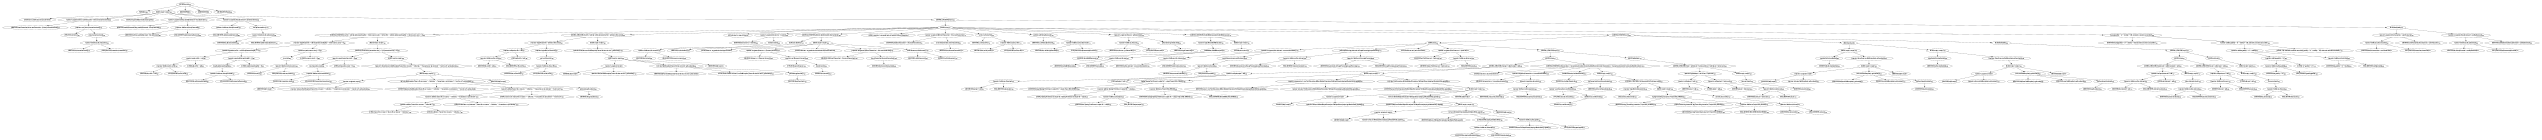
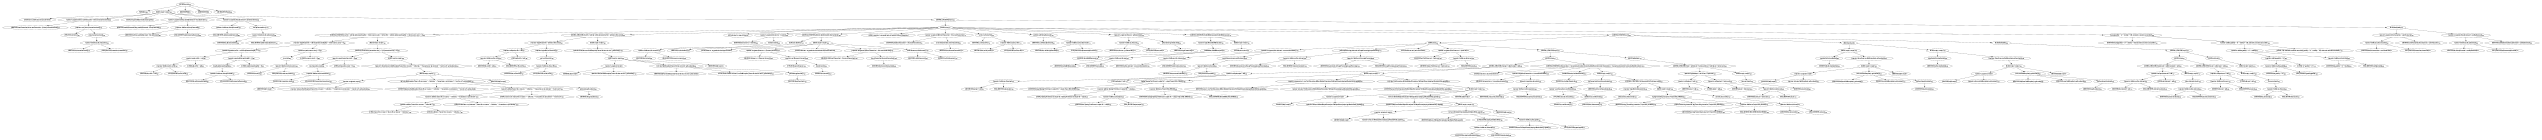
node "(IDENTIFIER,this,isAutocommit())": added
